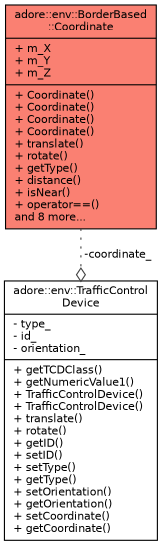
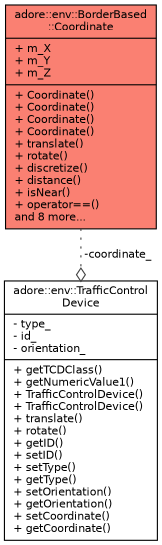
node "adore::env::BorderBased": text "+ getType()" -> "+ discretize()"
